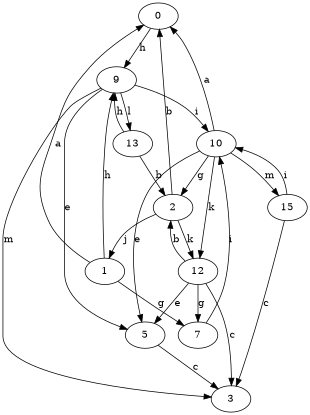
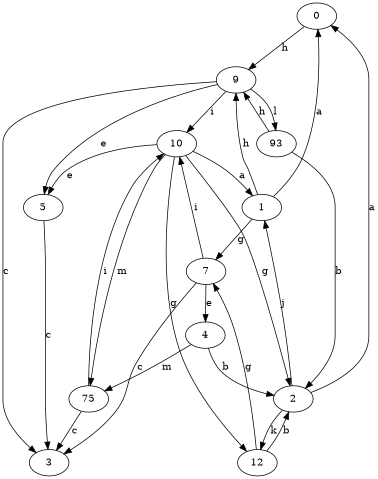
edge "10" -> "0": now "10" -> "1"
edge "2" -> "0": label "b" -> "a"
node "13": label "13" -> "93"
edge "10" -> "12": label "k" -> "g"
node "15": label "15" -> "75"
edge "9" -> "3": label "m" -> "c"
edge "12" -> "5": removed, label "e"
edge "12" -> "3": now "7" -> "3"
node "4": added
